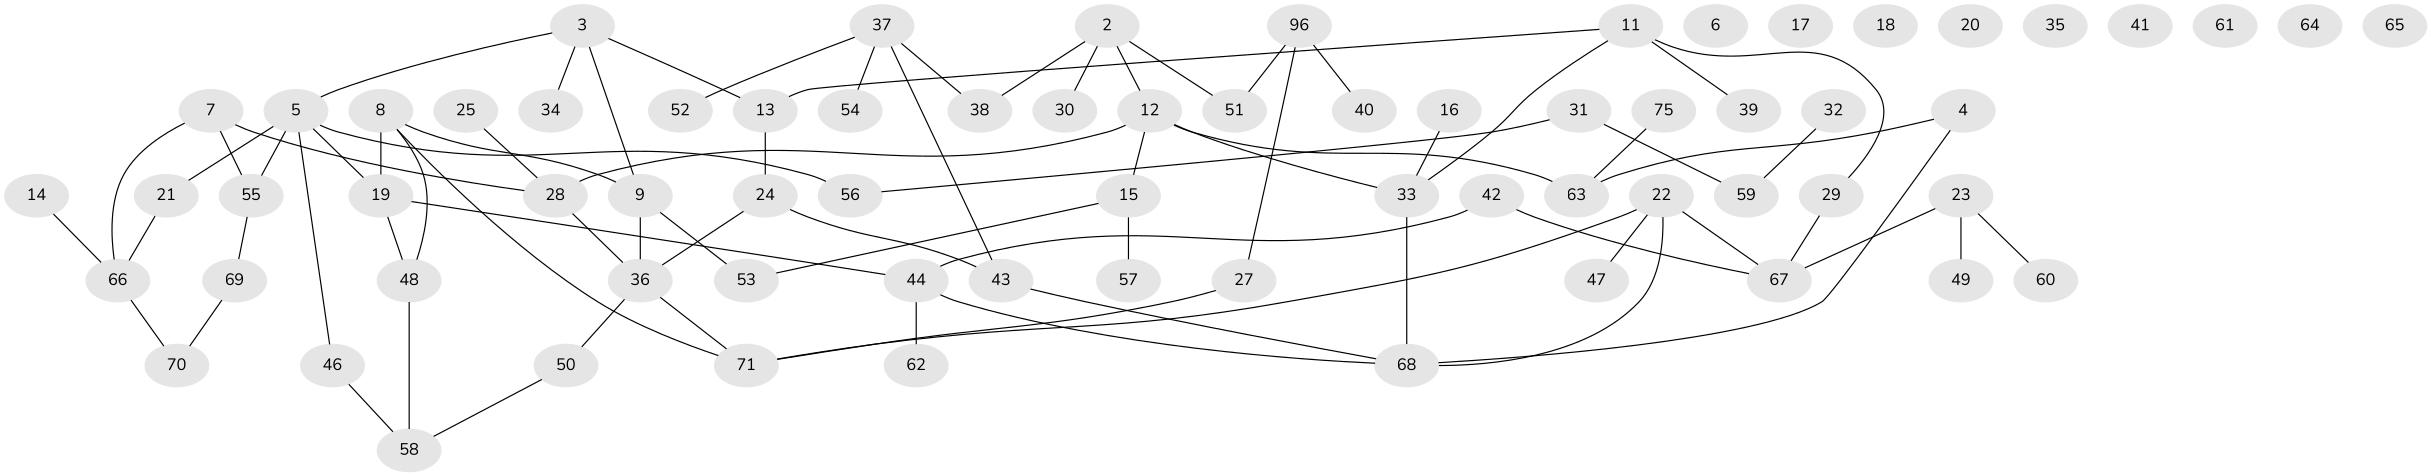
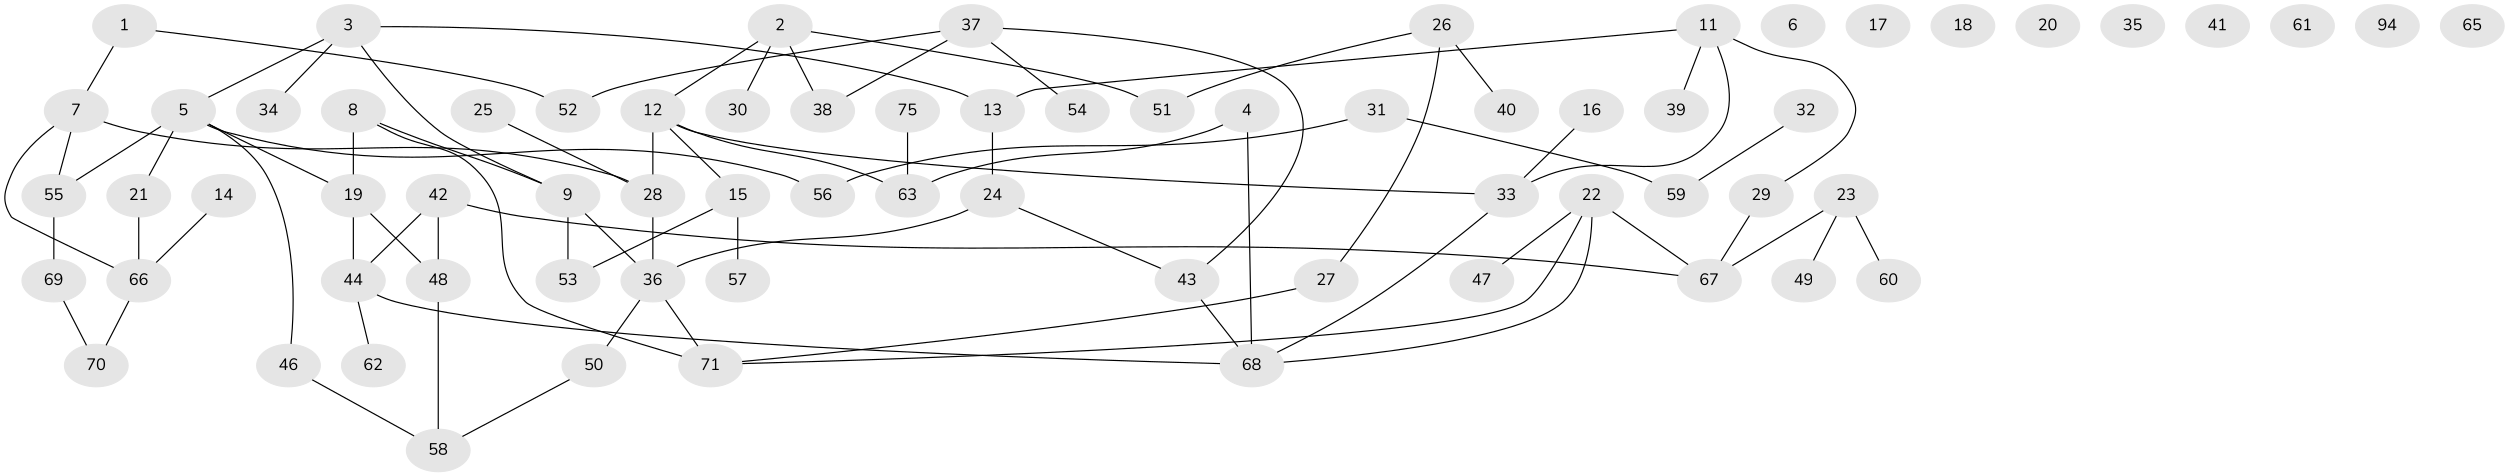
node "1": added
node "96": label "96" -> "26"
node "64": label "64" -> "94"
edge "8" -- "48": now "42" -- "48"
